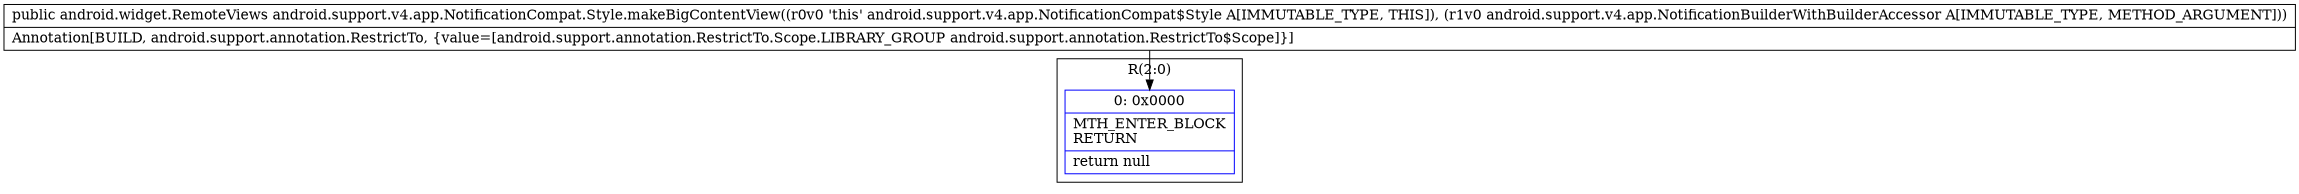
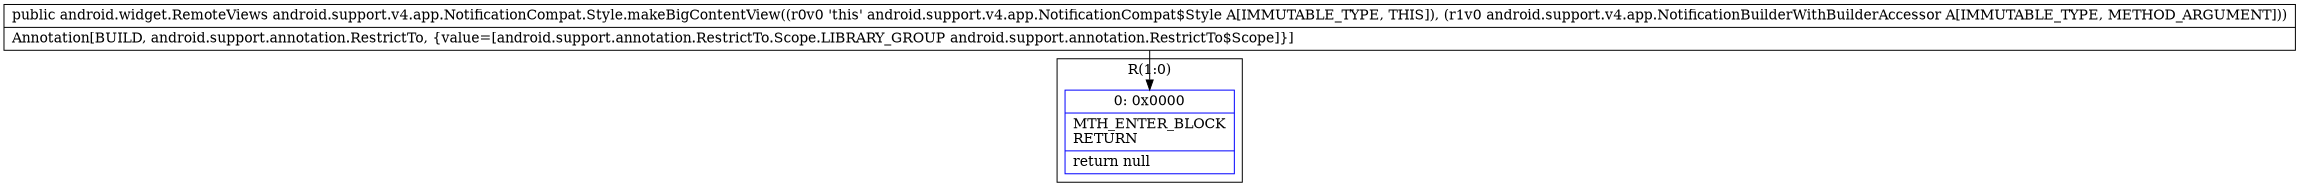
cluster "R(2:0)": label "R(2:0)" -> "R(1:0)"
